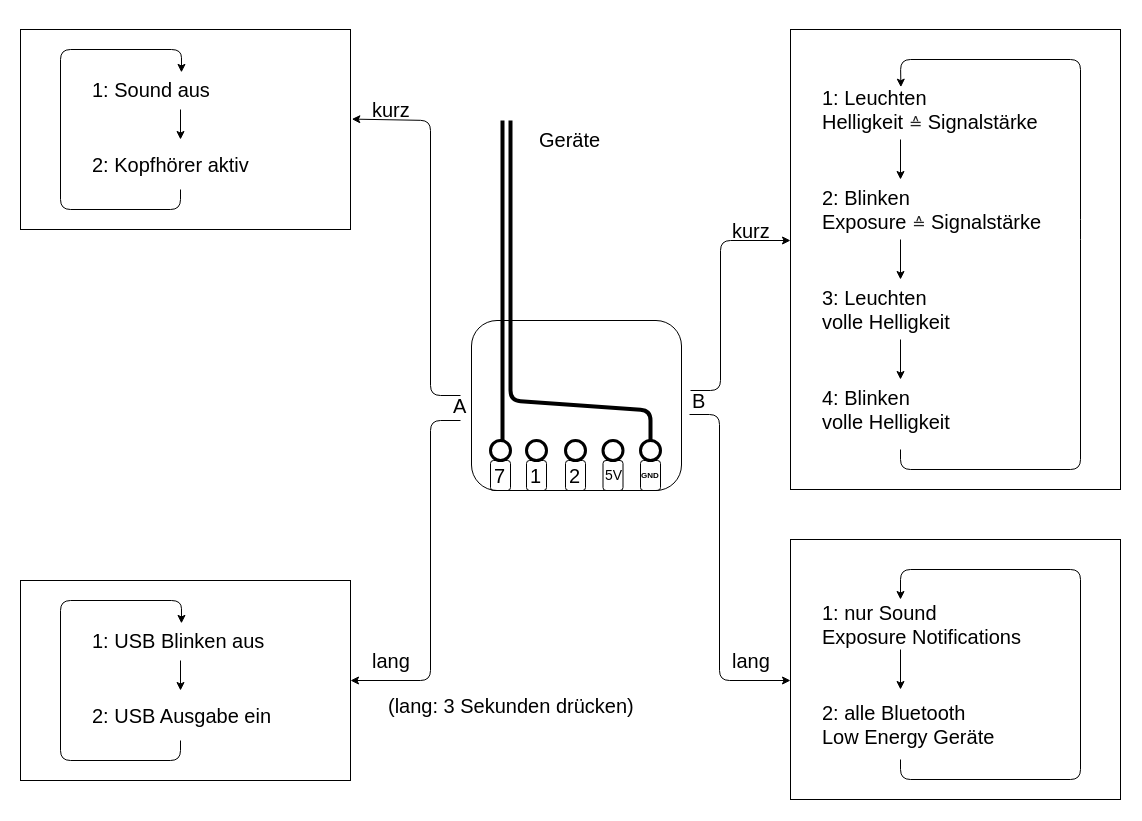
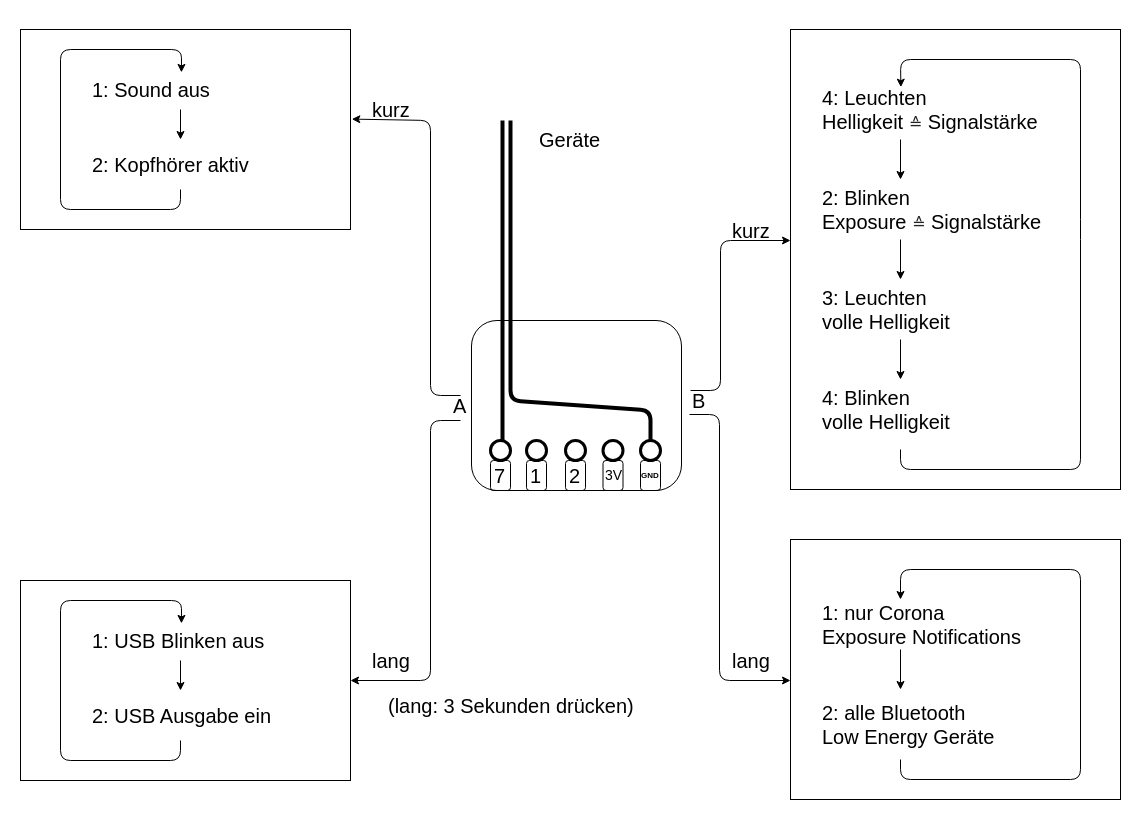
node "1: Leuchten Helligkeit ≙ Signalstärke": label "1: Leuchten Helligkeit ≙ Signalstärke" -> "4: Leuchten Helligkeit ≙ Signalstärke"
node "5V": label "5V" -> "3V"
node "1: nur Sound Exposure Notifications": label "1: nur Sound Exposure Notifications" -> "1: nur Corona Exposure Notifications"
